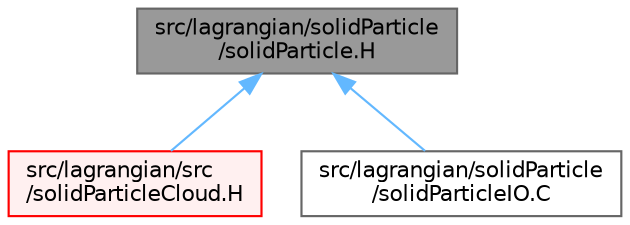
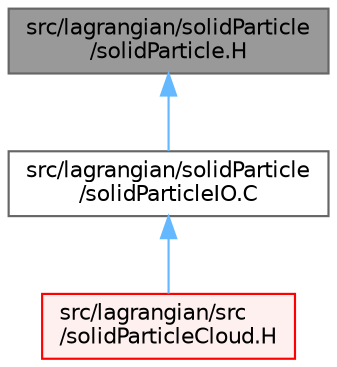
edge "src/lagrangian/src /solidParticleCloud.H" -> "src/lagrangian/solidParticle /solidParticle.H": now "src/lagrangian/src /solidParticleCloud.H" -> "src/lagrangian/solidParticle /solidParticleIO.C"
